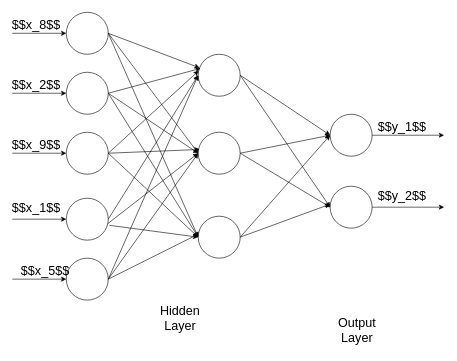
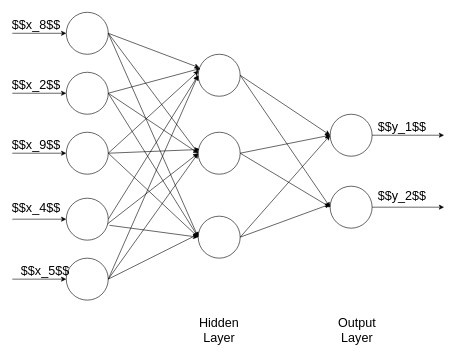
node "$$x_1$$": label "$$x_1$$" -> "$$x_4$$"
node "Hidden Layer": moved (180, 318) -> (219, 330)
